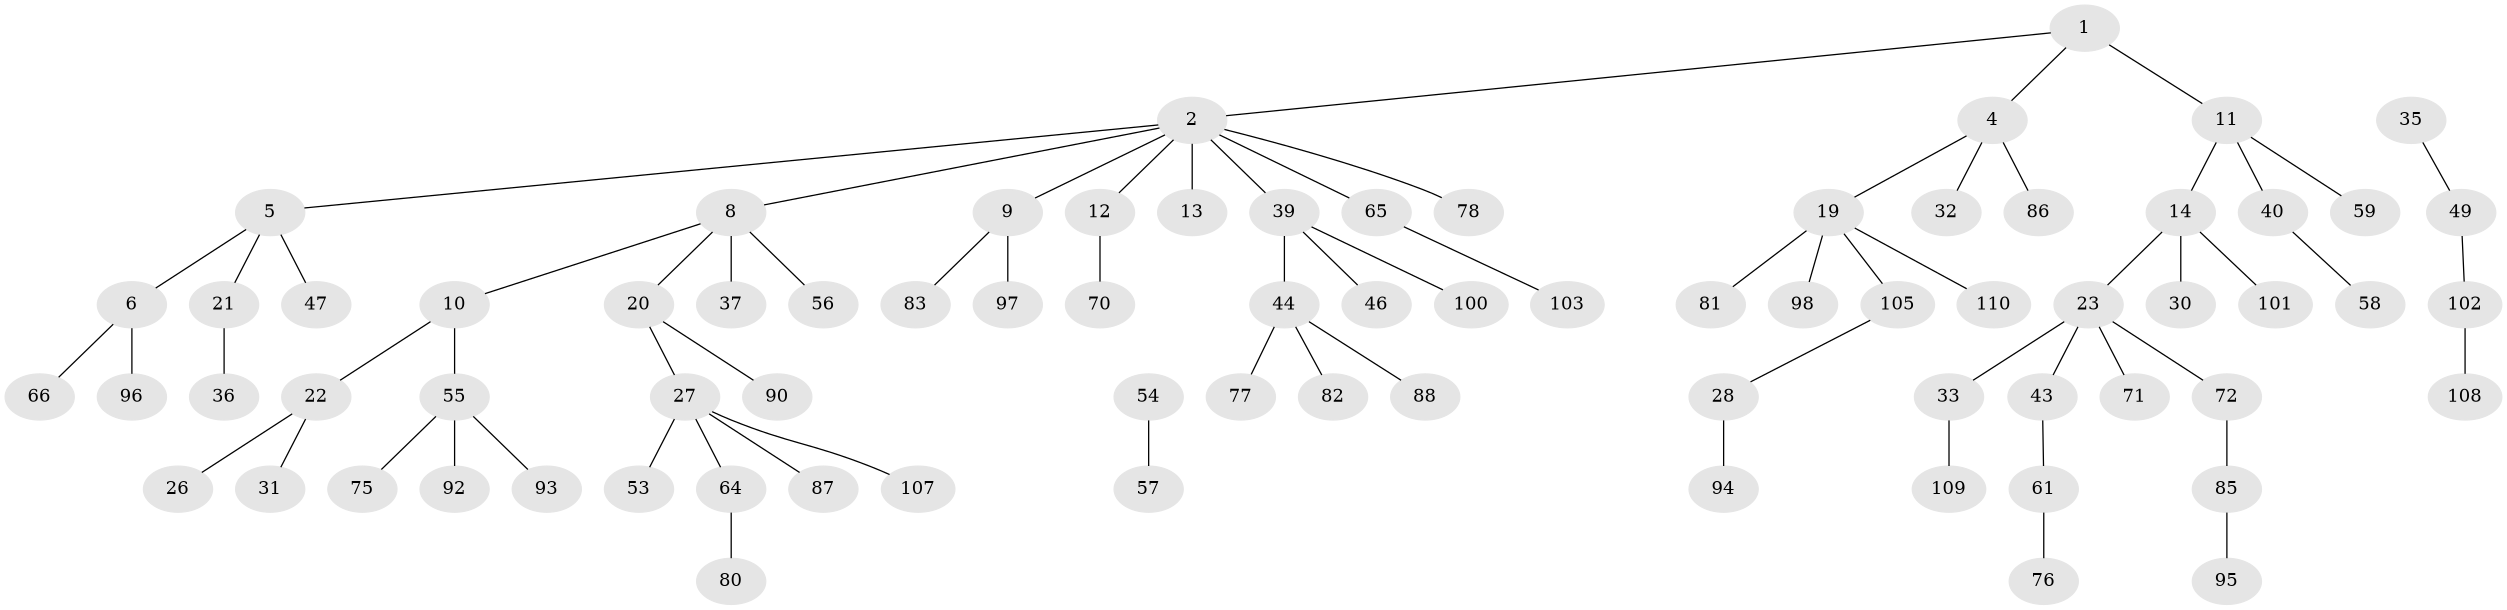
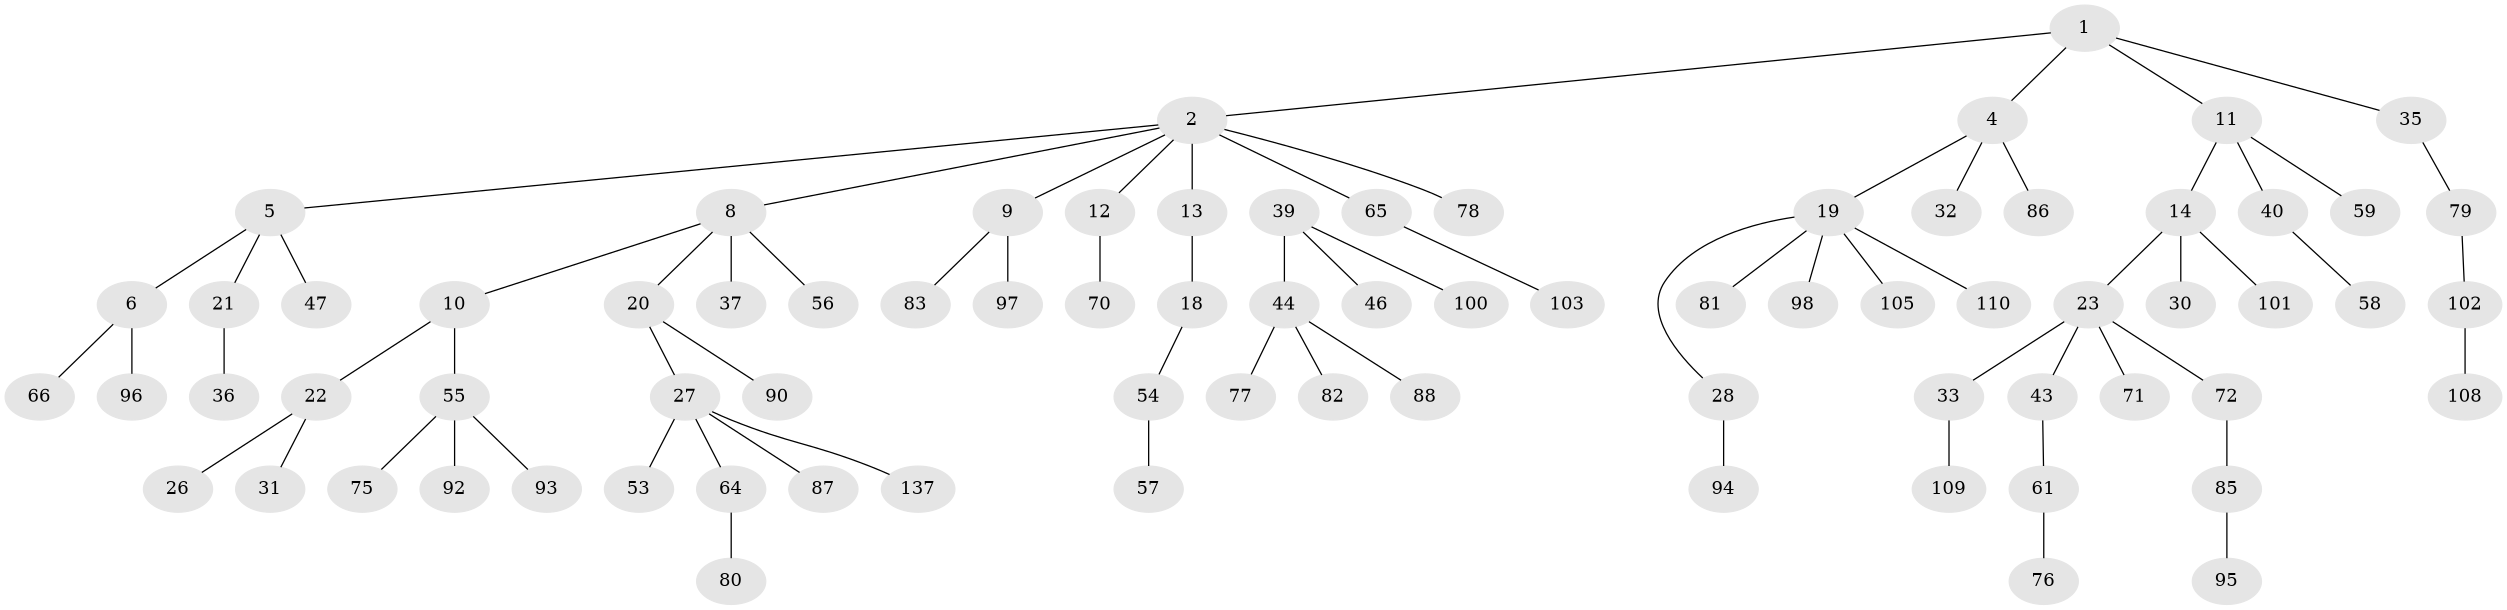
edge "1" -- "35": added
edge "2" -- "39": removed
node "49": label "49" -> "79"
node "18": added
edge "105" -- "28": now "19" -- "28"
node "107": label "107" -> "137"
